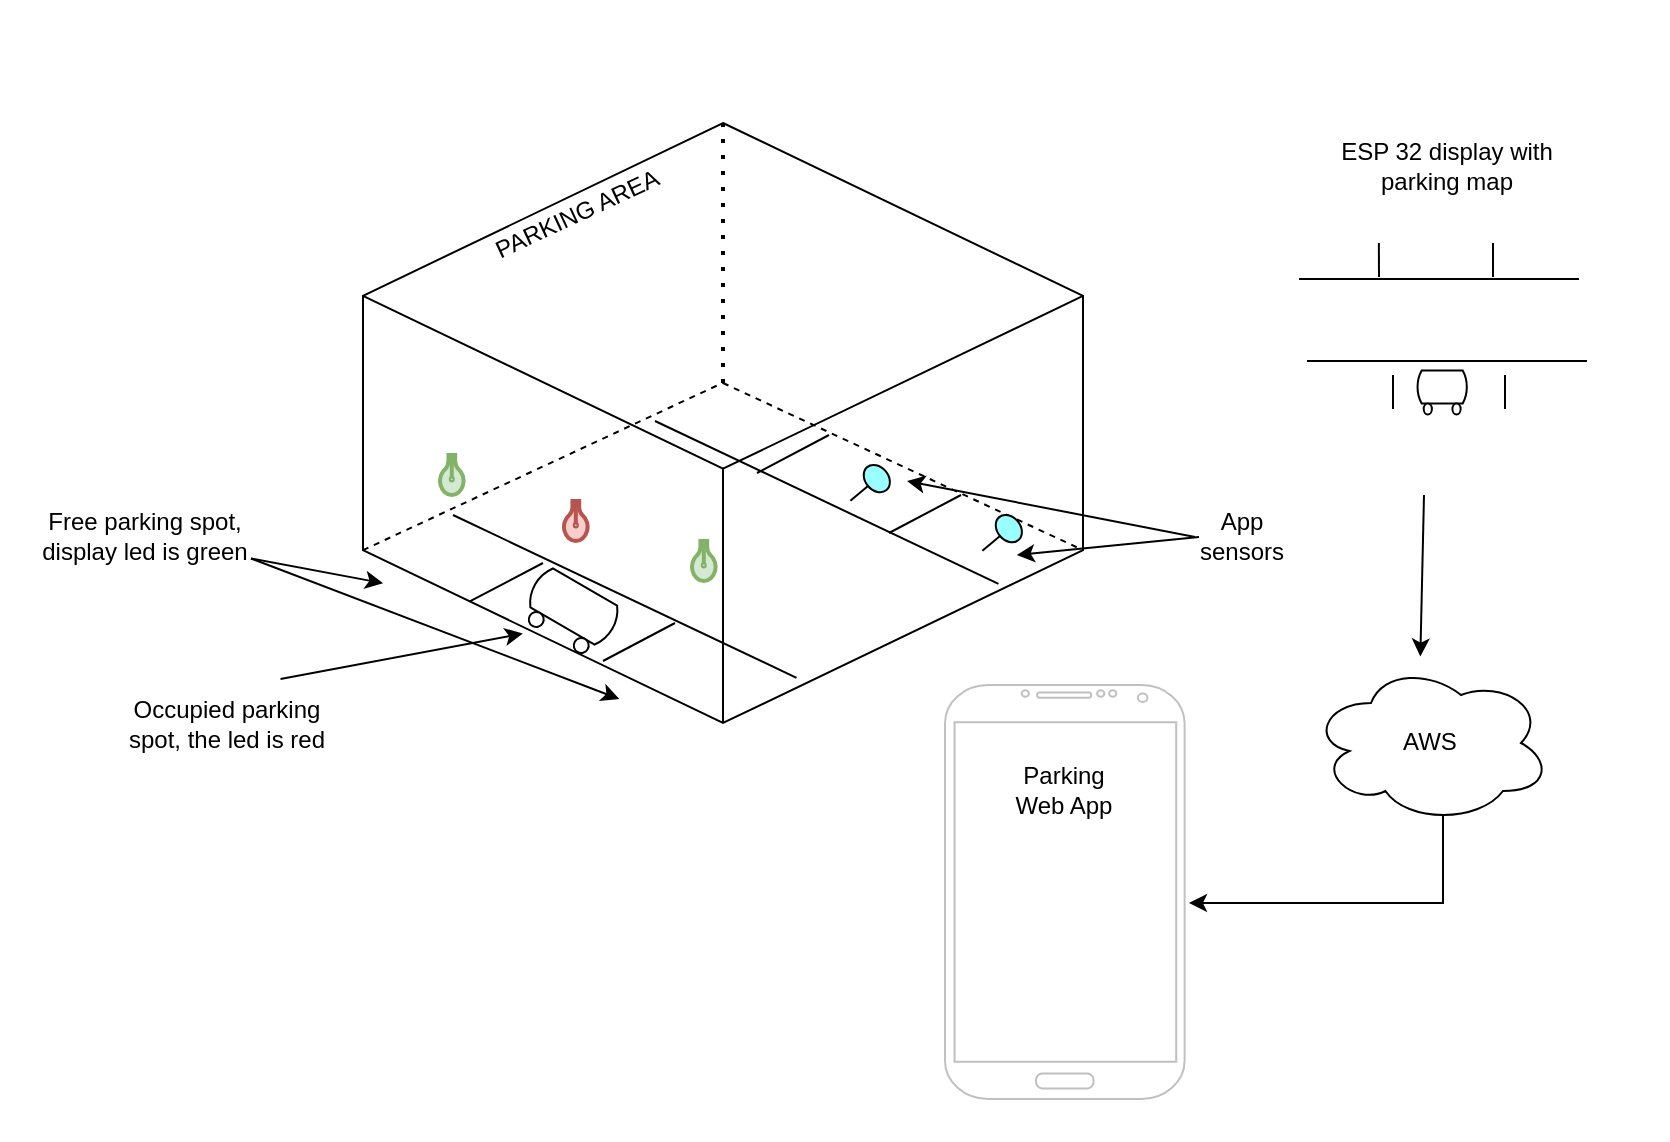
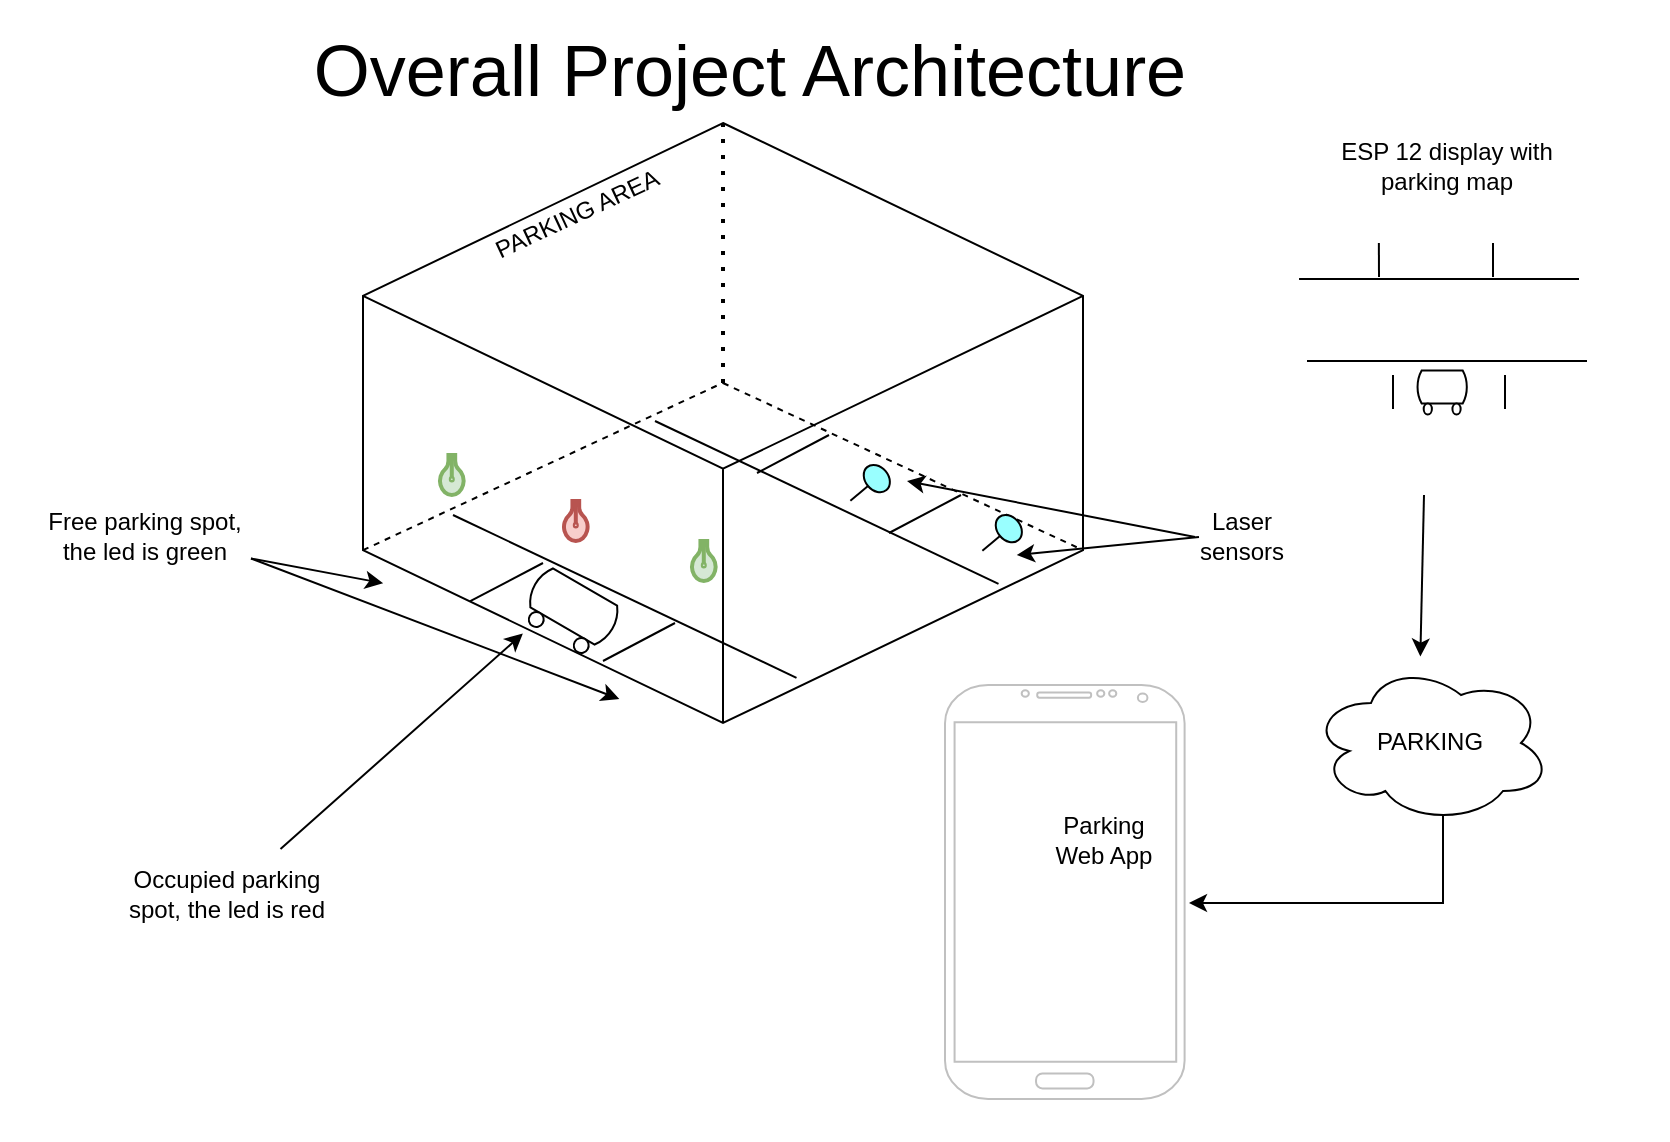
node "Overall Project Architecture": added
node "ESP 32 display with parking map": label "ESP 32 display with parking map" -> "ESP 12 display with parking map"
node "Free parking spot, display led is green": label "Free parking spot, display led is green" -> "Free parking spot, the led is green"
node "App sensors": label "App sensors" -> "Laser sensors"
node "Occupied parking spot, the led is red": moved (228, 724) -> (228, 894)
node "AWS": label "AWS" -> "PARKING"
node "Parking Web App": moved (1065, 791) -> (1105, 841)
